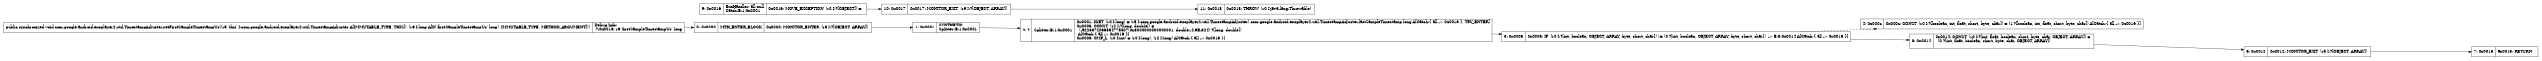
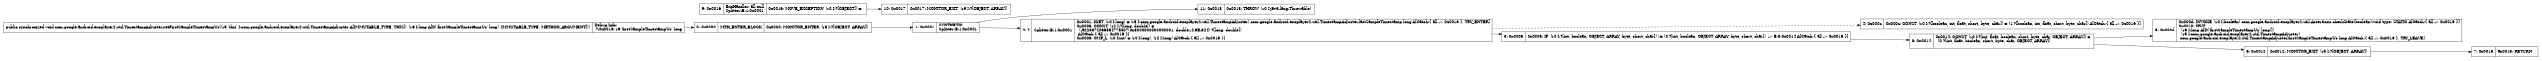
edge "10: 0x0017" -> "11: 0x0018": now "1: 0x0001" -> "11: 0x0018"
node "9: 0x0016": text "Catch:B:1:0x0001" -> "Splitter:B:1:0x0001"
edge "3: 0x000a" -> "4: 0x000c": now "2: ?" -> "4: 0x000c"
node "5: 0x000d": added
